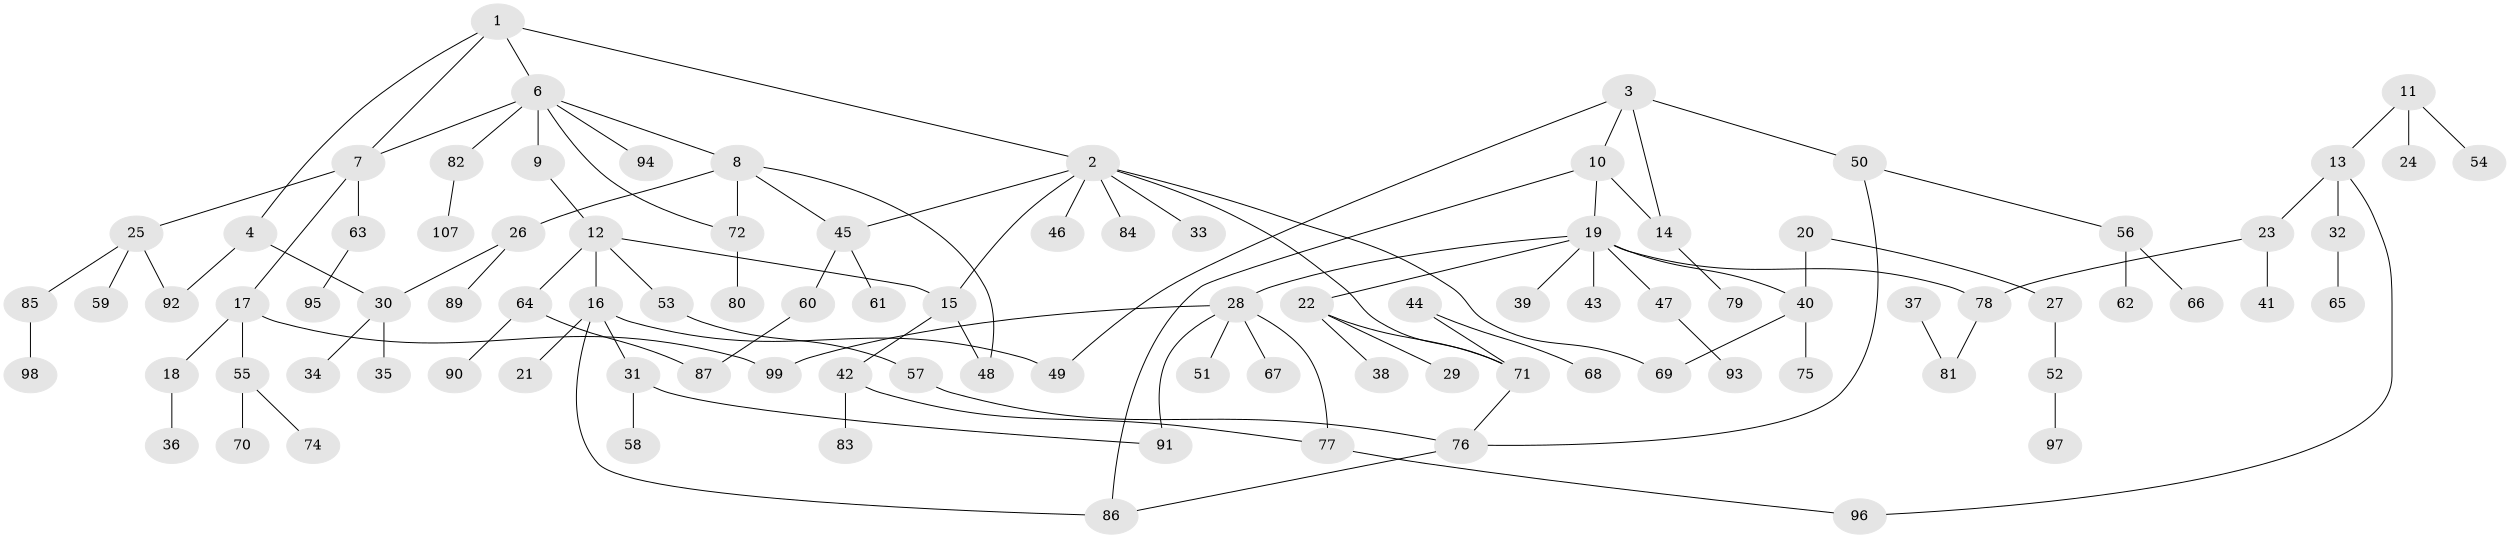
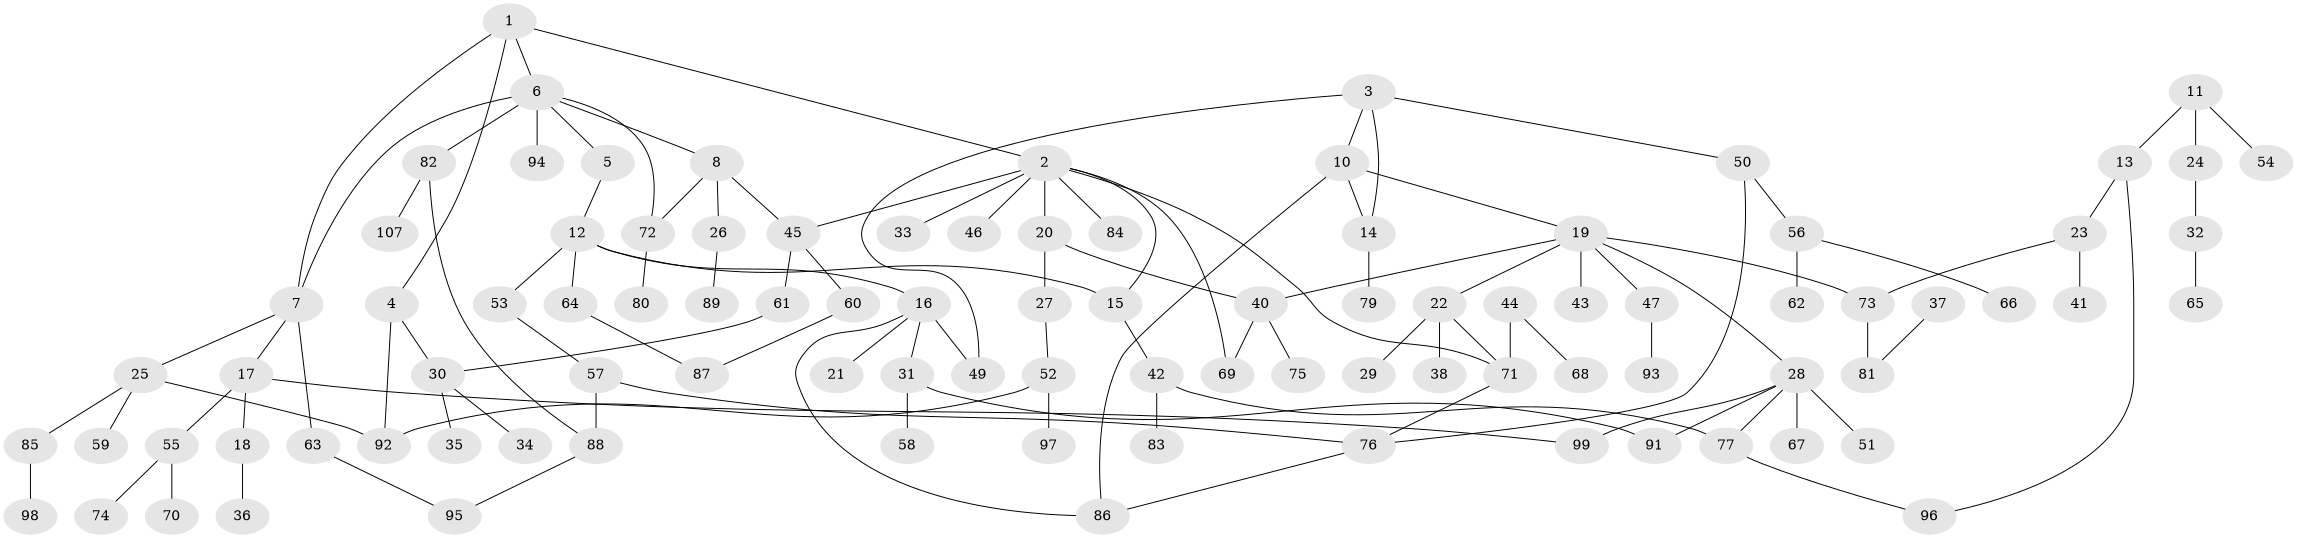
node "9": label "9" -> "5"
edge "2" -- "20": added
edge "13" -- "32": now "24" -- "32"
edge "26" -- "30": now "61" -- "30"
node "39": removed
node "78": label "78" -> "73"
node "90": removed
node "48": removed
edge "52" -- "92": added
node "88": added
